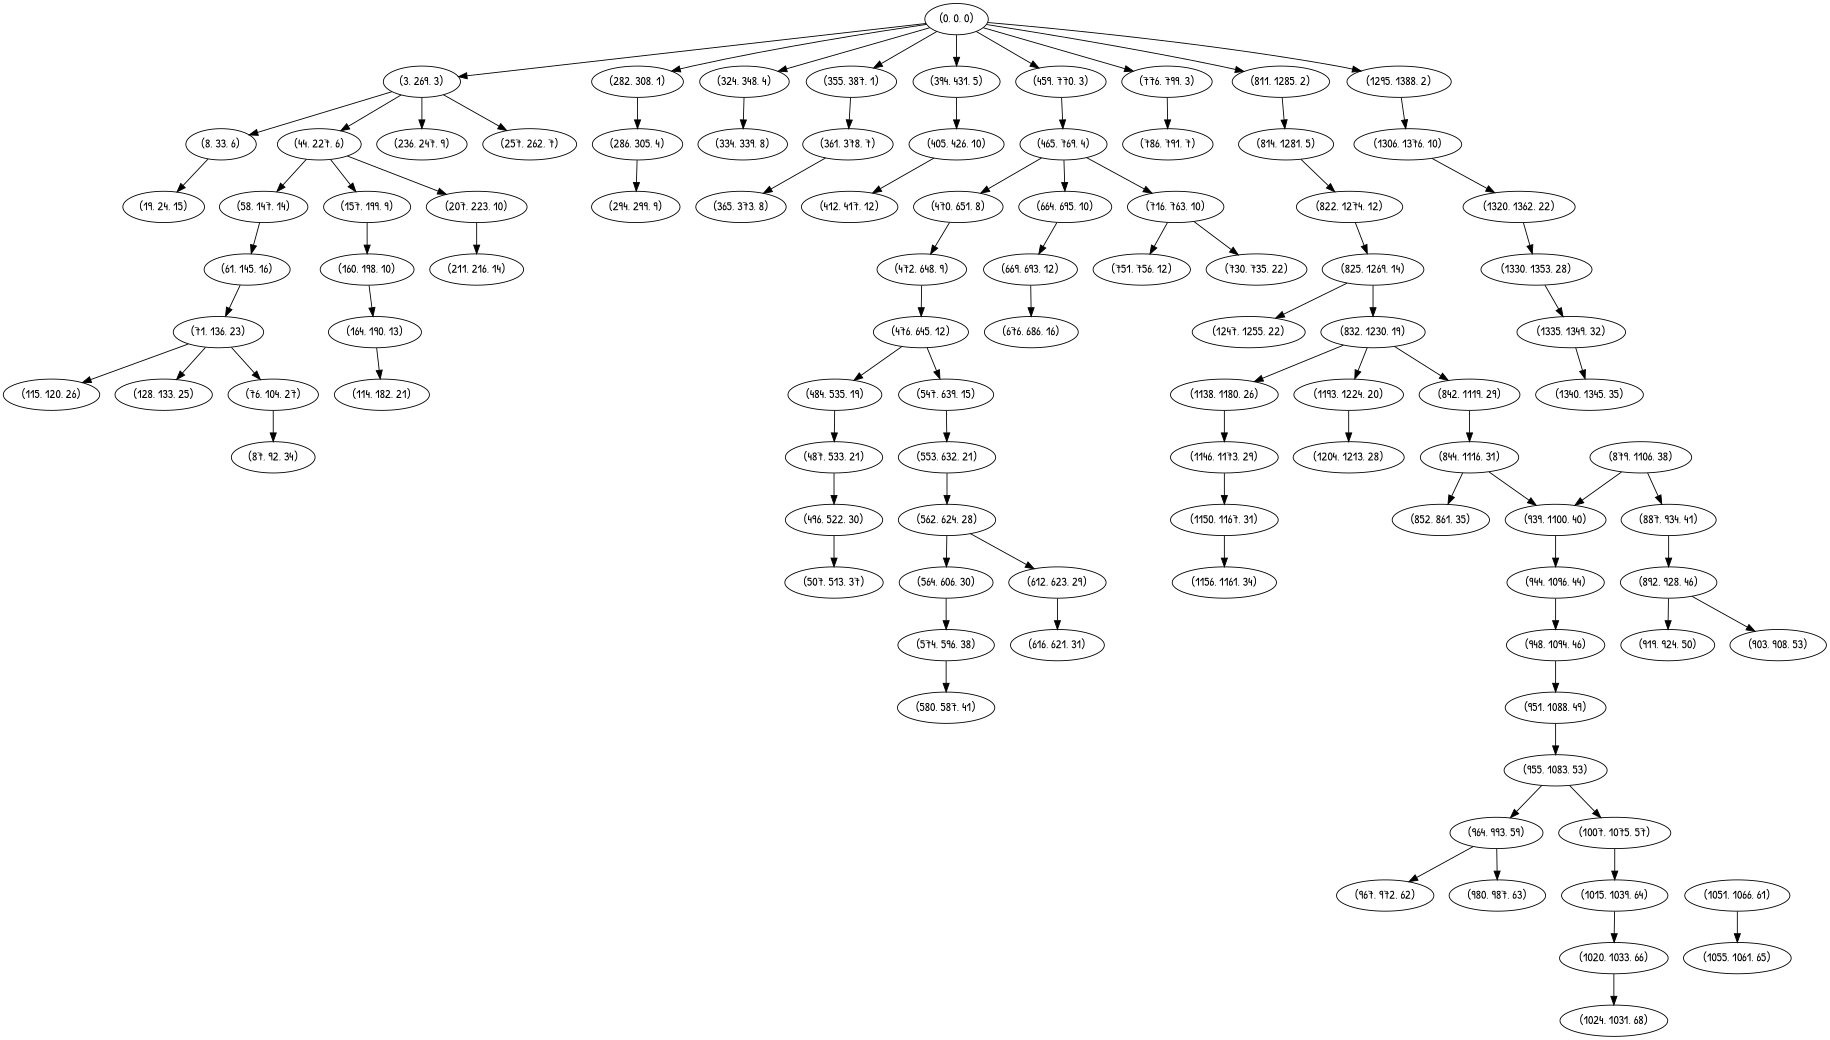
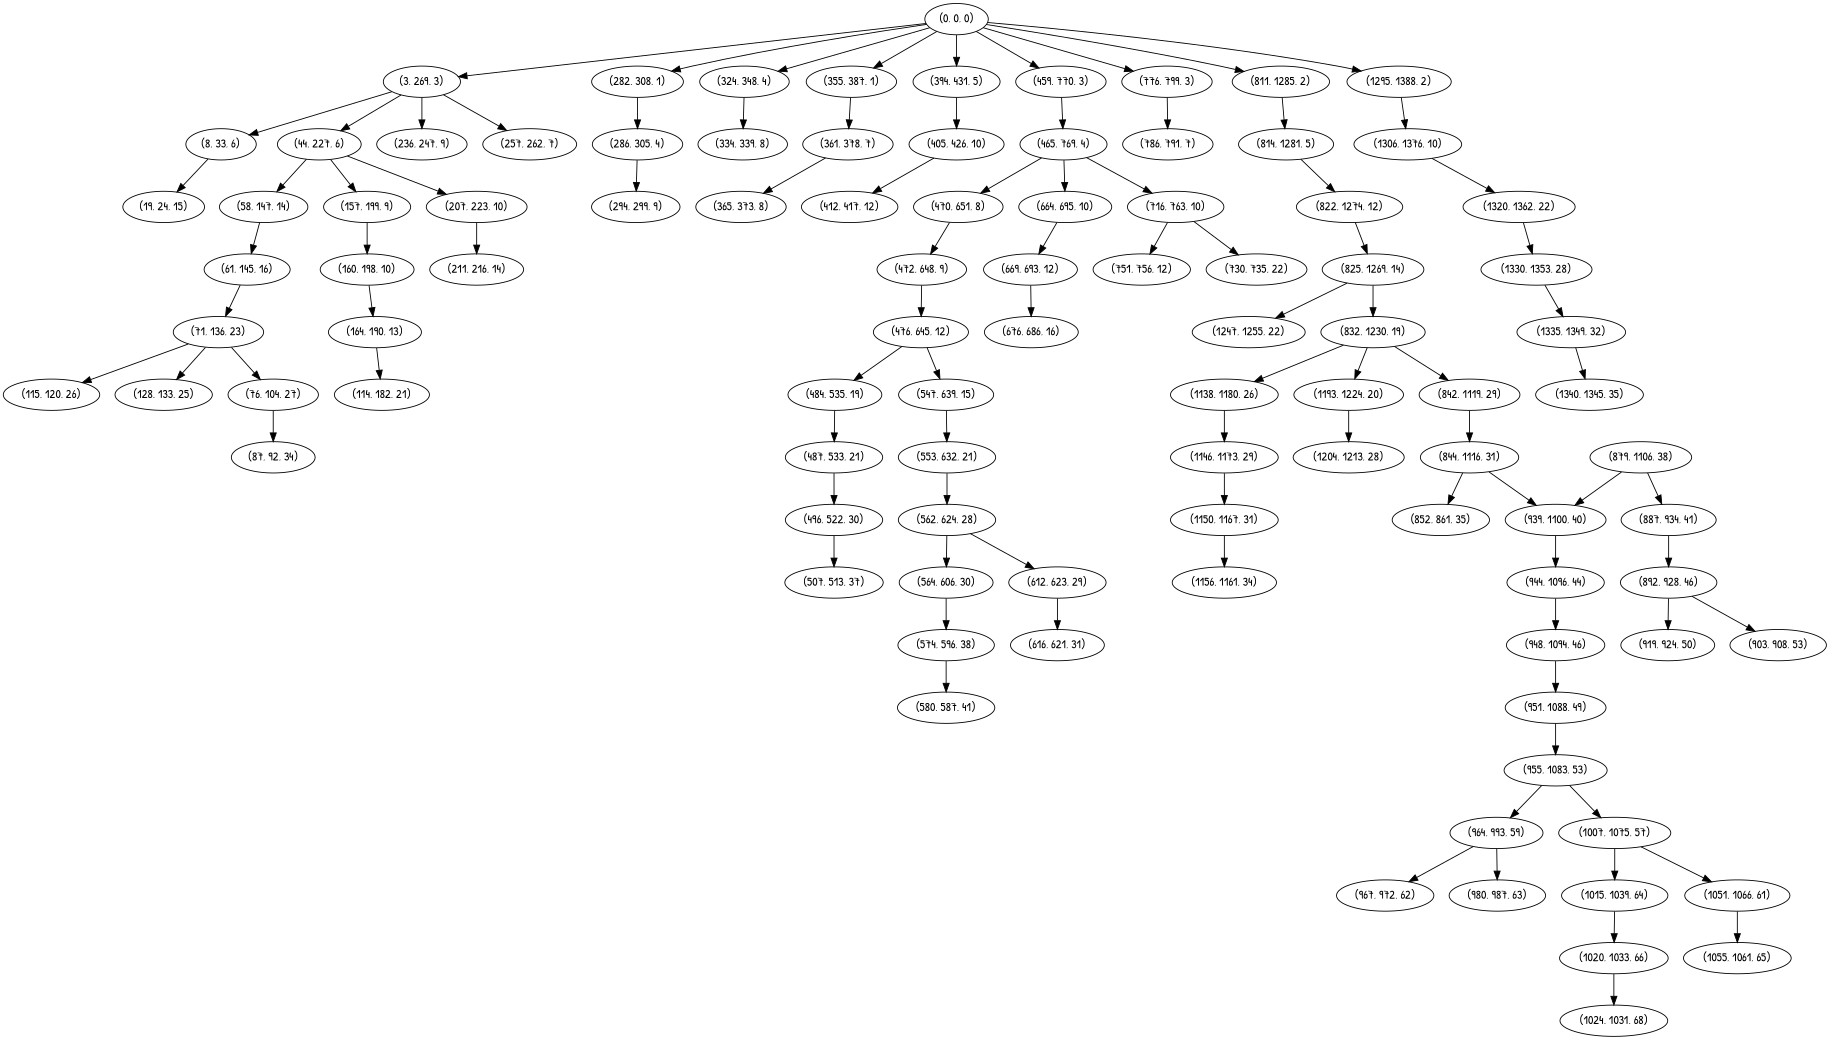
edge "(1007, 1075, 57)" -> "(1051, 1066, 61)": added
